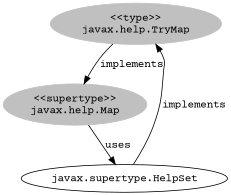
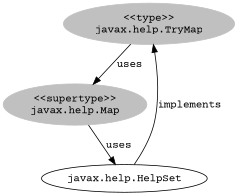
edge "<<type>> javax.help.TryMap" -> "<<supertype>> javax.help.Map": label "implements" -> "uses"
node "javax.supertype.HelpSet": label "javax.supertype.HelpSet" -> "javax.help.HelpSet"
